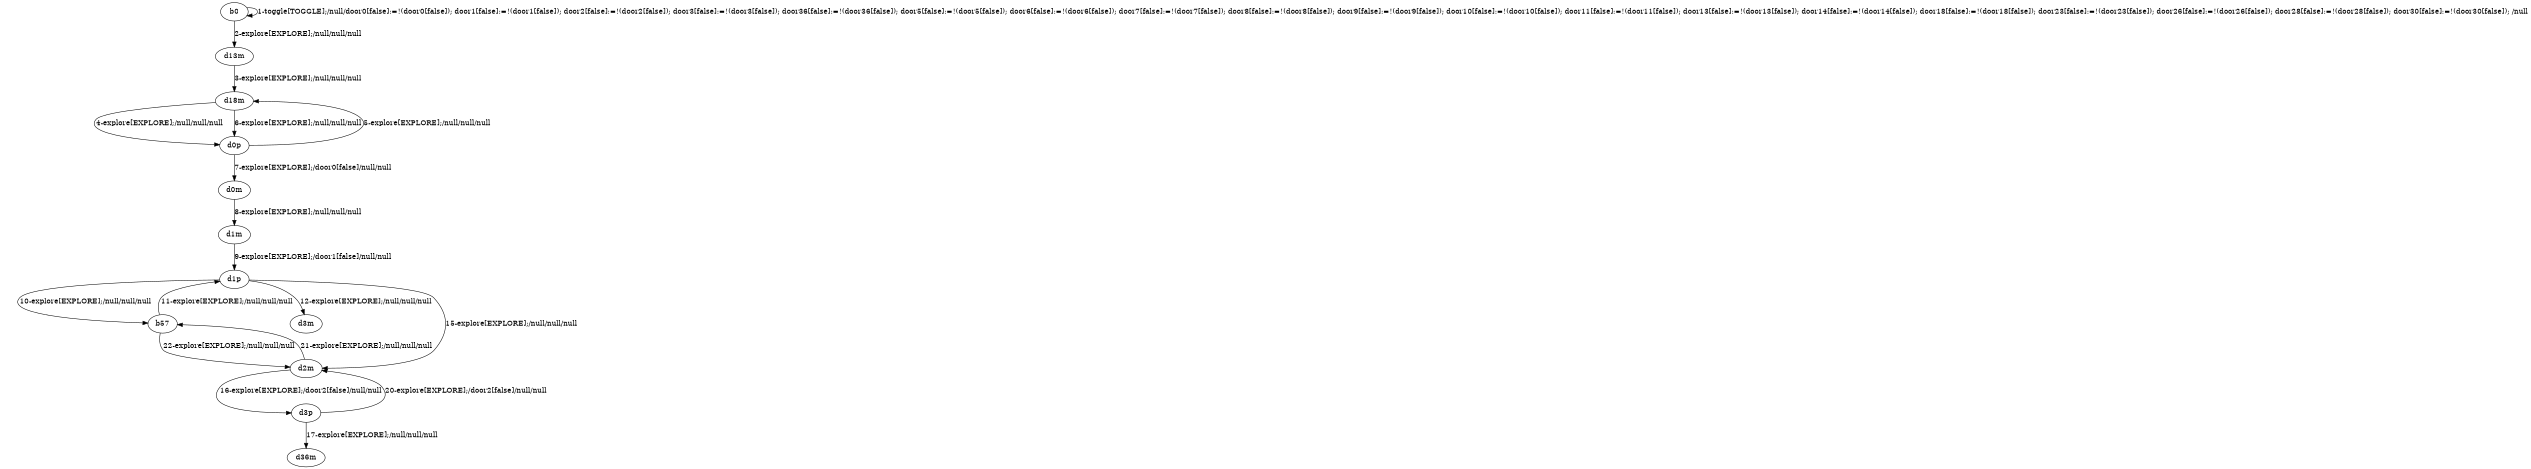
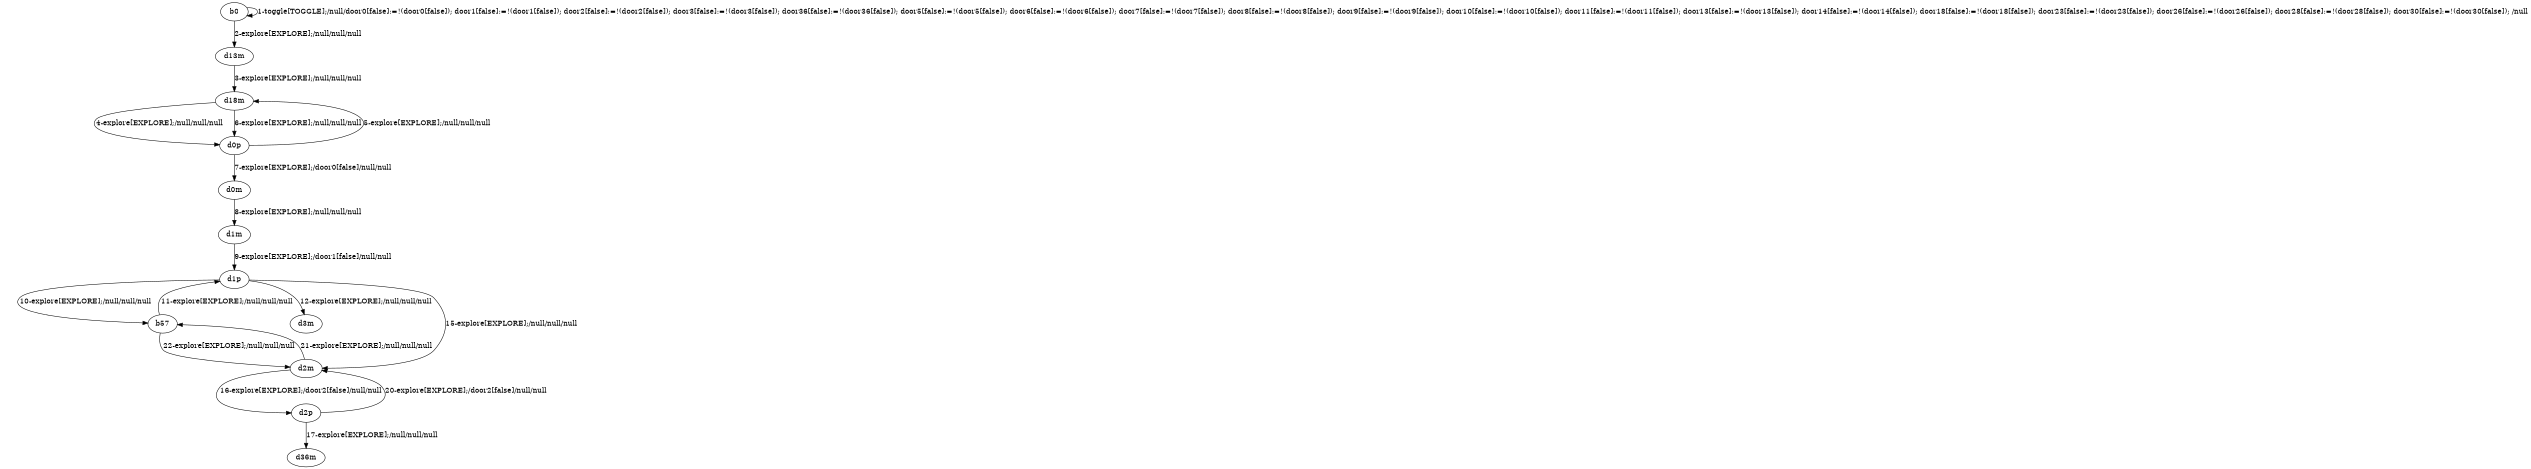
node "d3p": label "d3p" -> "d2p"
